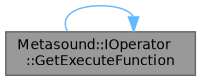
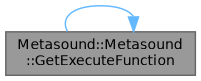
node "Metasound::IOperator ::GetExecuteFunction": label "Metasound::IOperator ::GetExecuteFunction" -> "Metasound::Metasound ::GetExecuteFunction"
